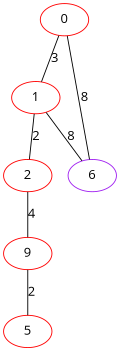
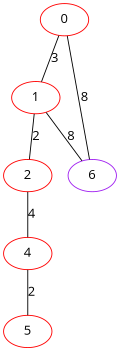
node "9": label "9" -> "4"
